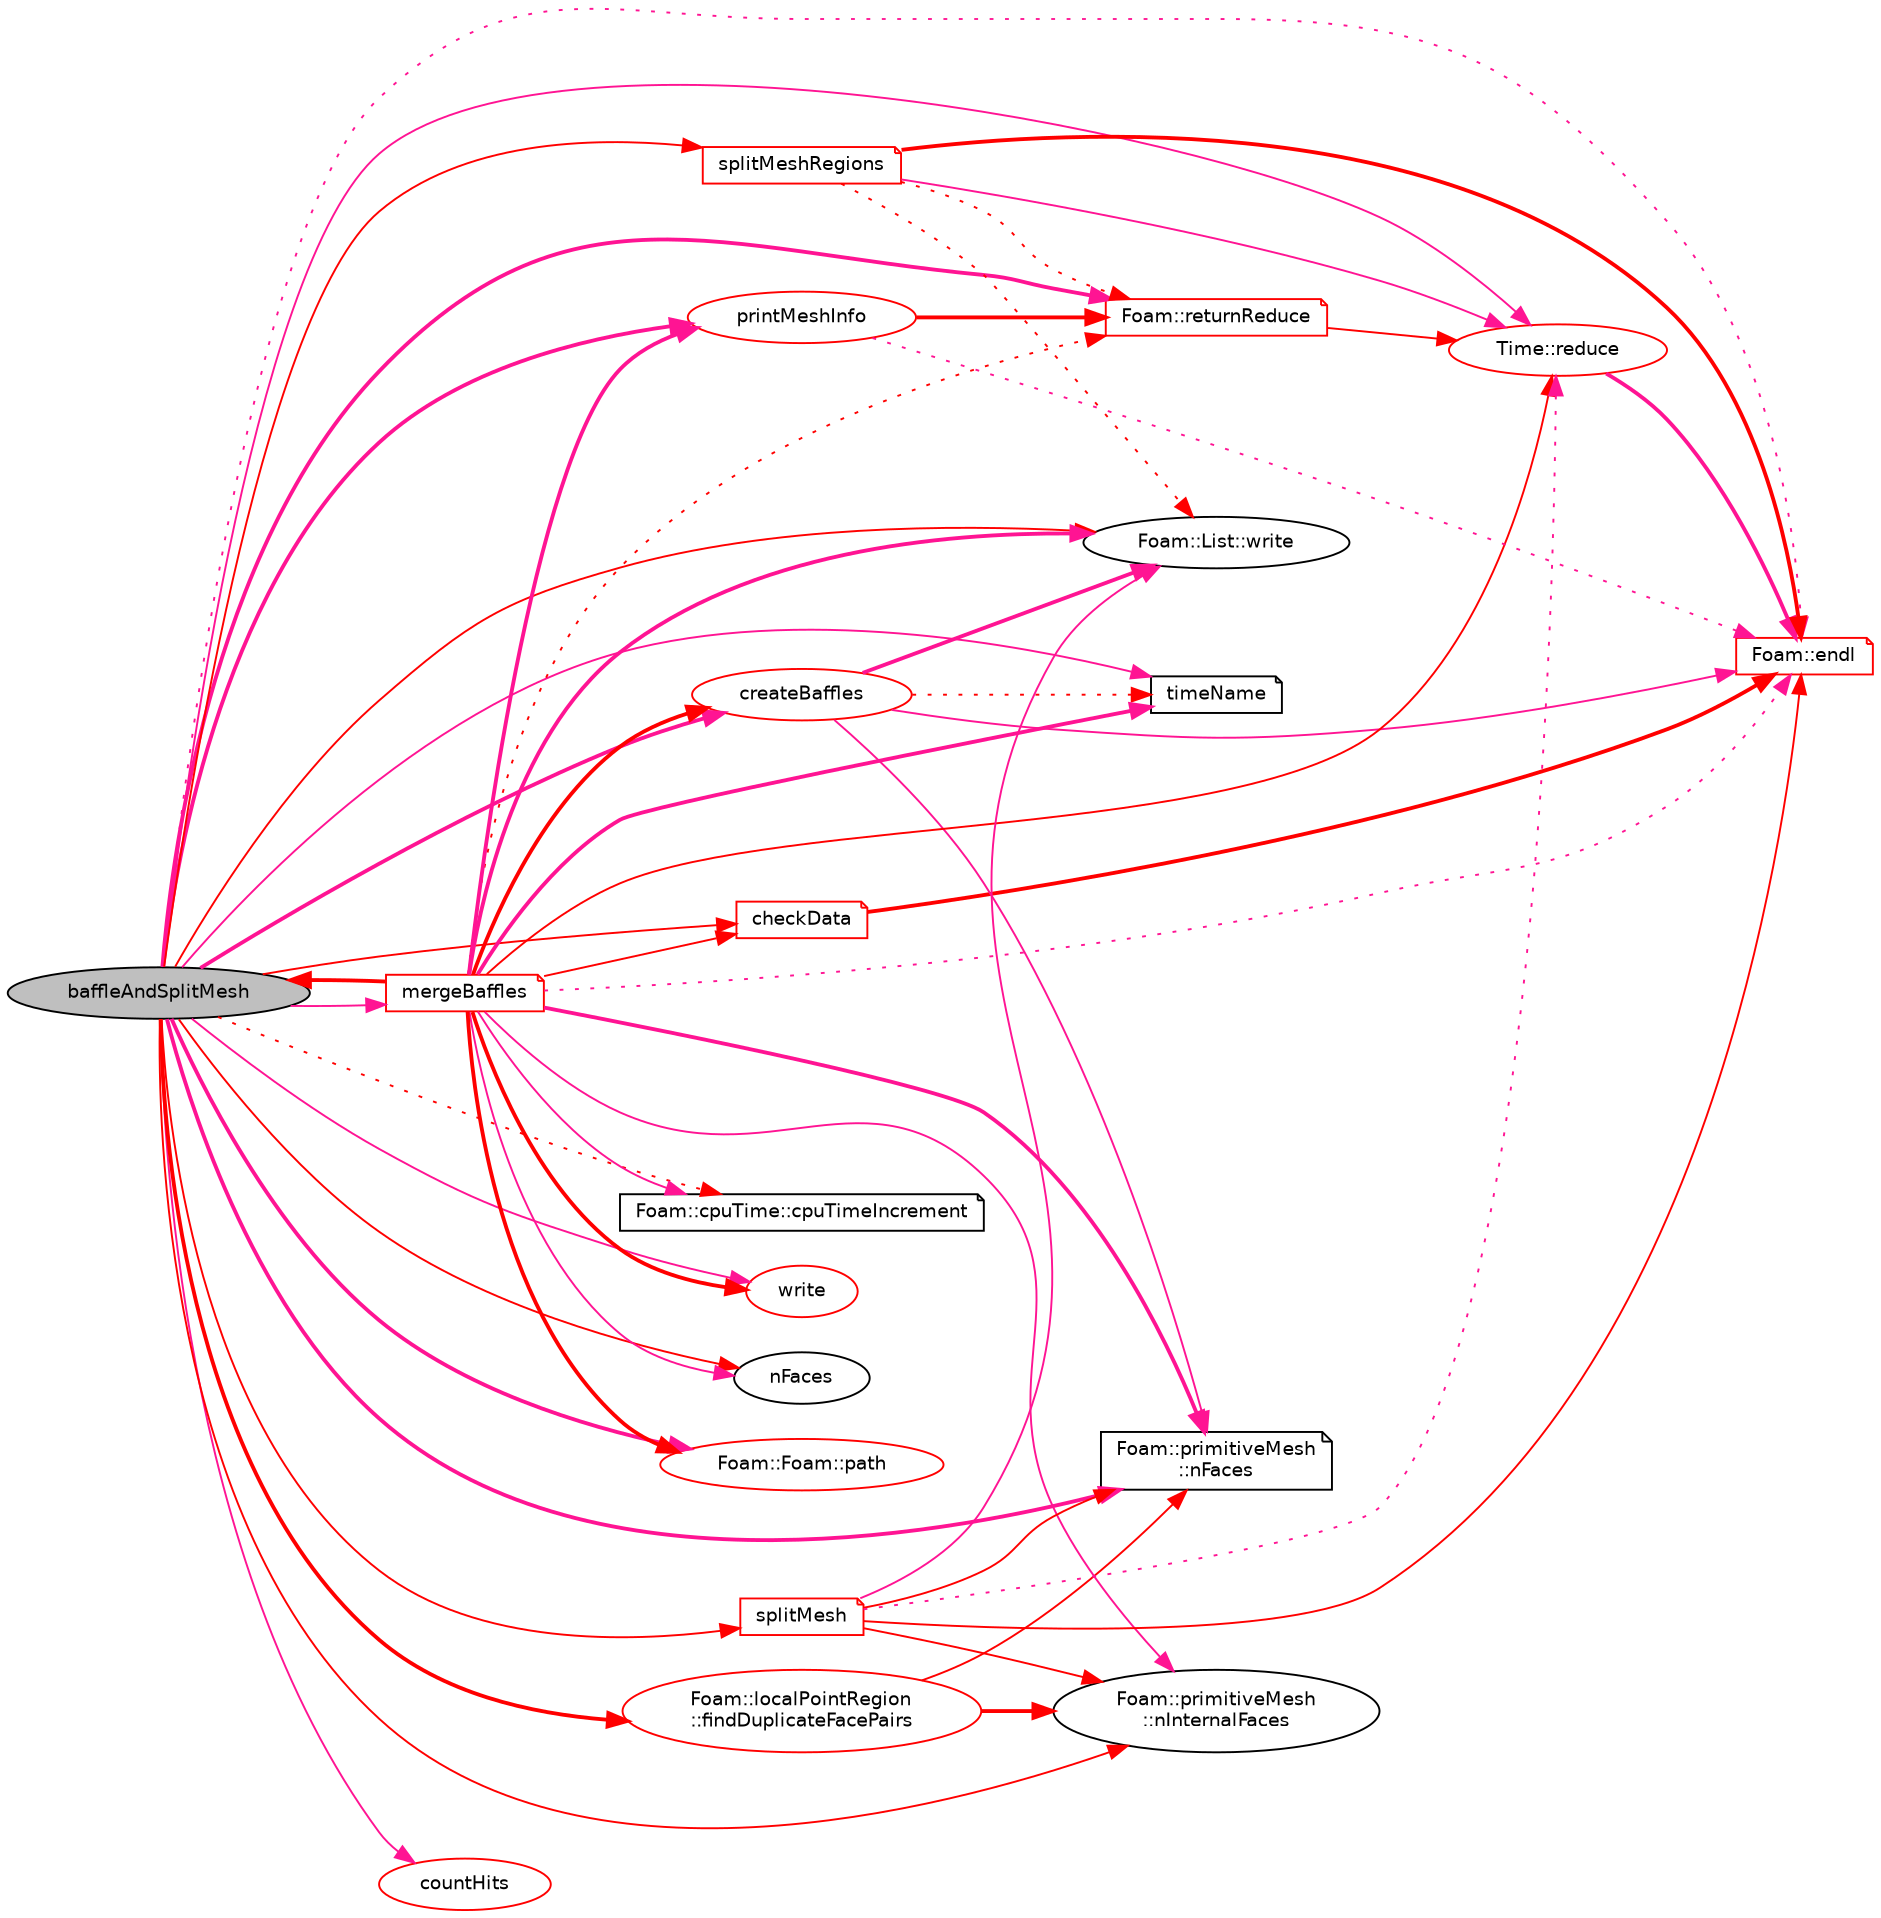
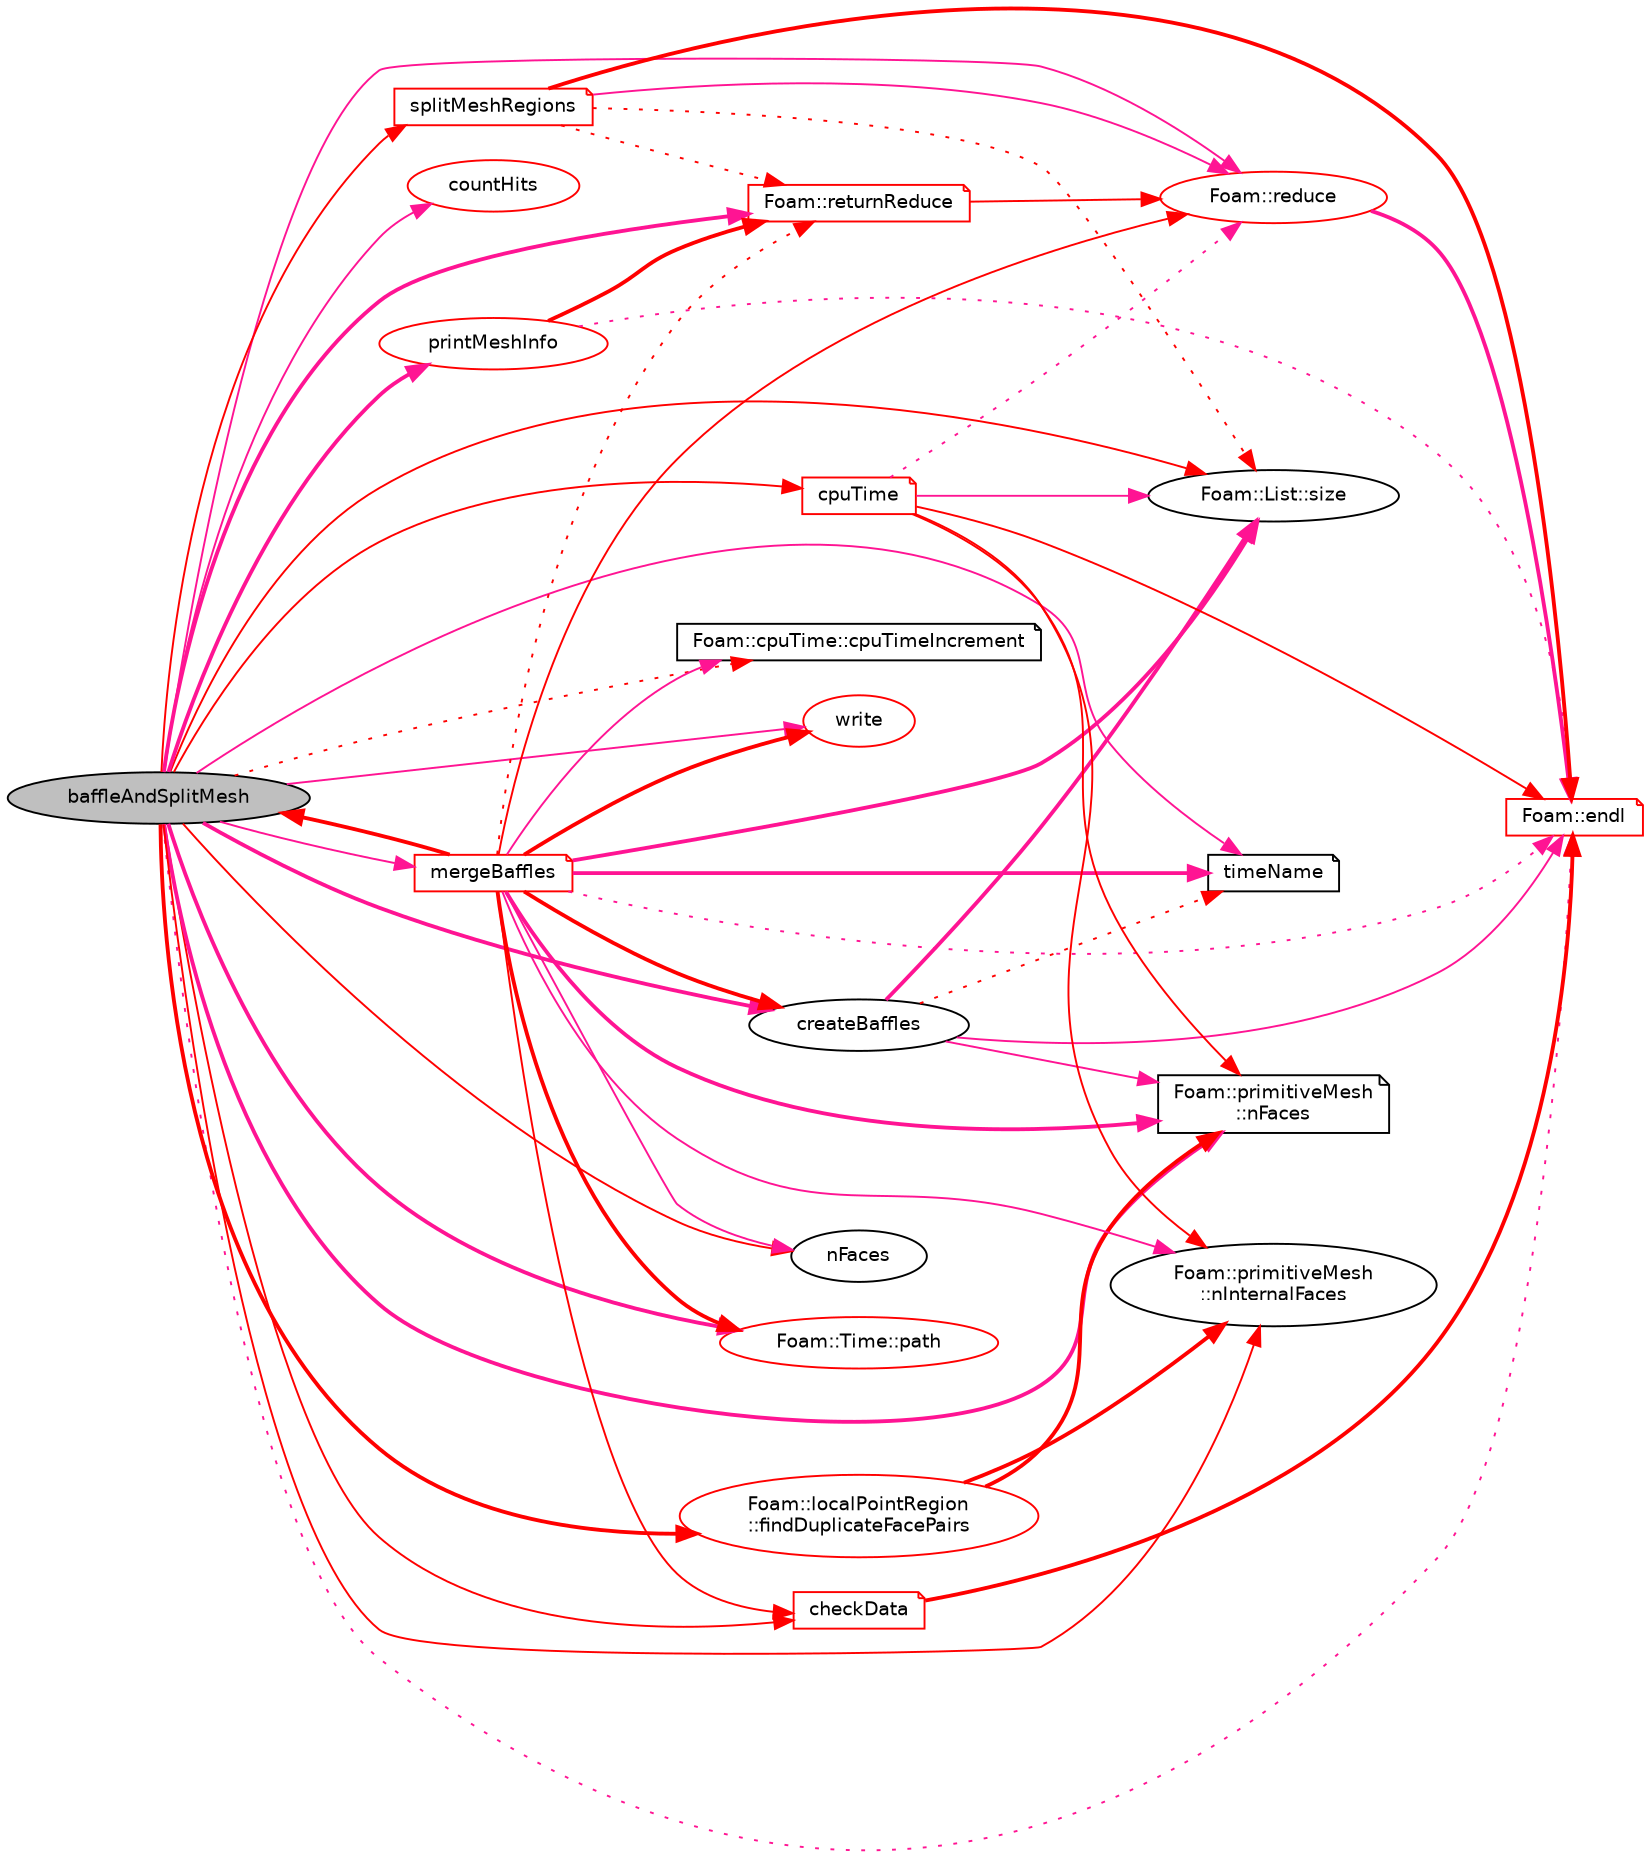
node "Time::reduce": label "Time::reduce" -> "Foam::reduce"
node "Foam::List::write": label "Foam::List::write" -> "Foam::List::size"
edge "mergeBaffles" -> "printMeshInfo": removed
node "createBaffles": color red -> black
node "Foam::Foam::path": label "Foam::Foam::path" -> "Foam::Time::path"
edge "Foam::localPointRegion ::findDuplicateFacePairs" -> "Foam::primitiveMesh ::nFaces": style solid -> bold
node "splitMesh": label "splitMesh" -> "cpuTime"
